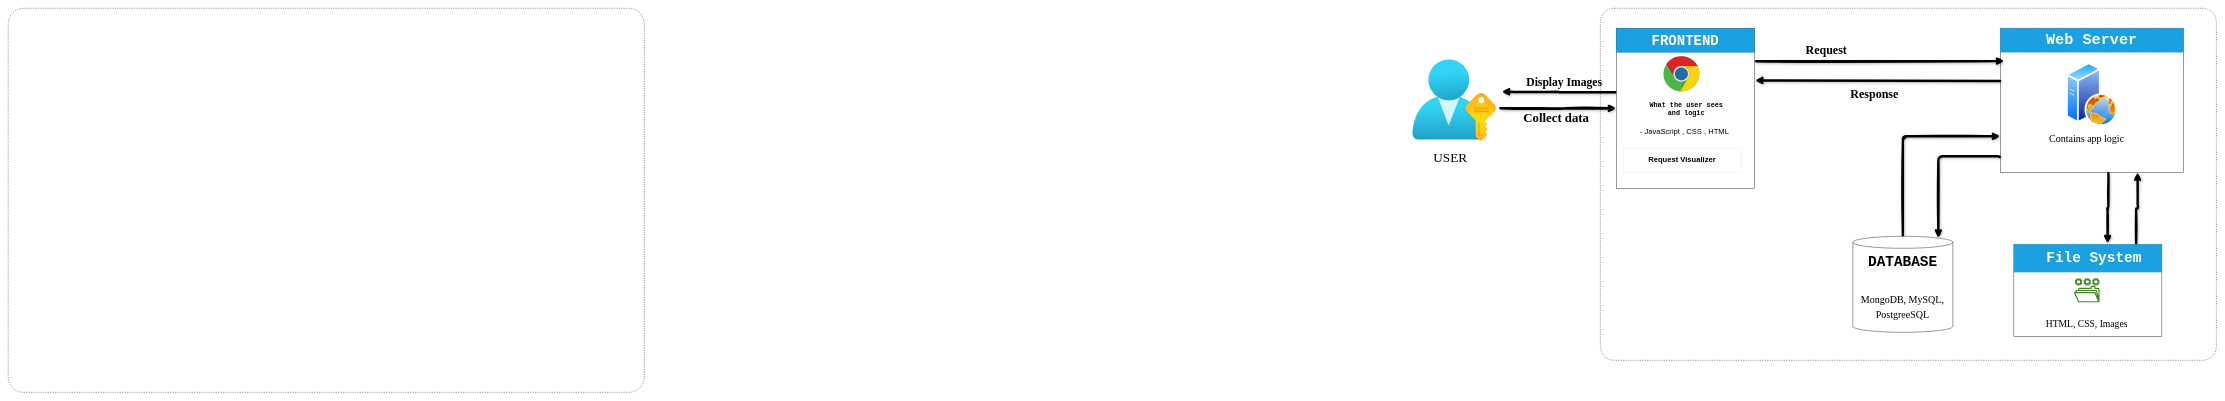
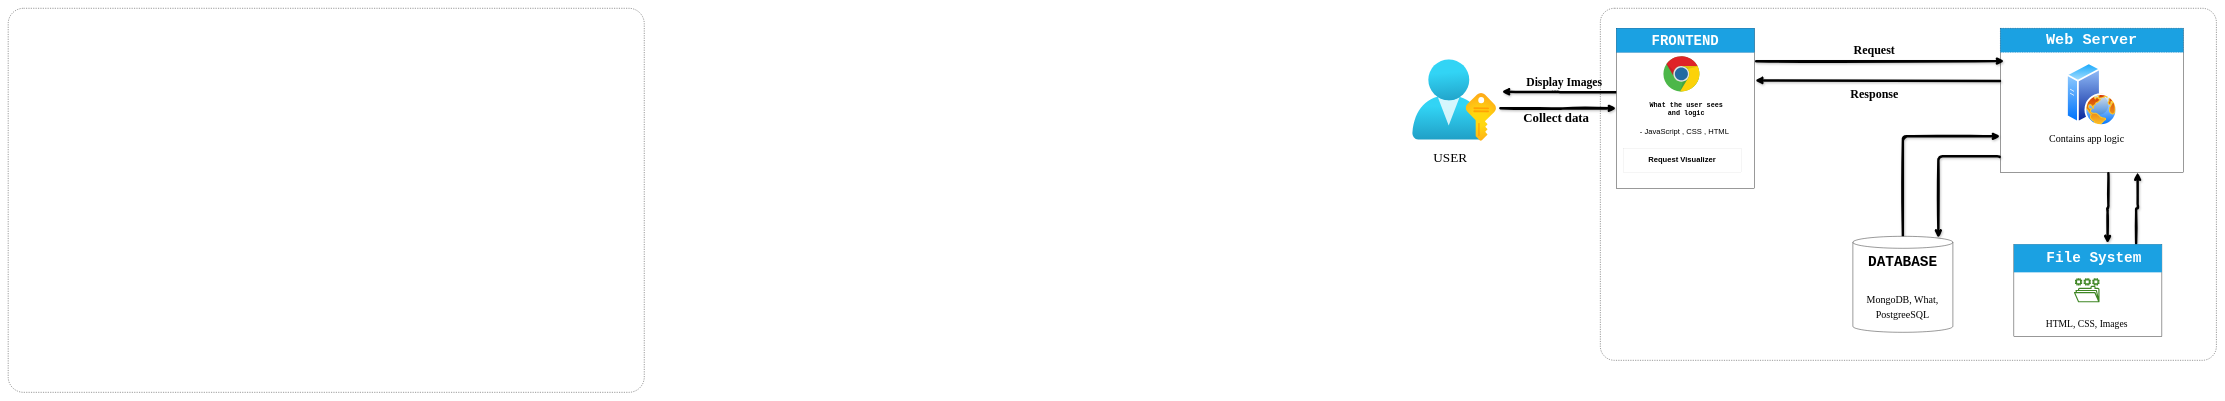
node "Request": moved (1826, 50) -> (1874, 50)
node "MongoDB, MySQL, PostgreeSQL": label "MongoDB, MySQL, PostgreeSQL" -> "MongoDB, What, PostgreeSQL"
